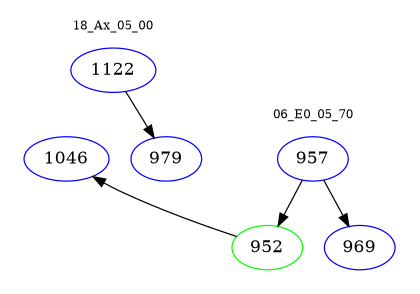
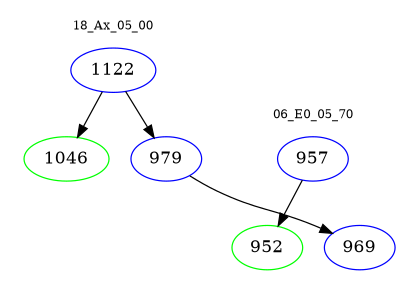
node "1046": color blue -> green
edge "957" -> "969": now "979" -> "969"
edge "952" -> "1046": now "1122" -> "1046"
